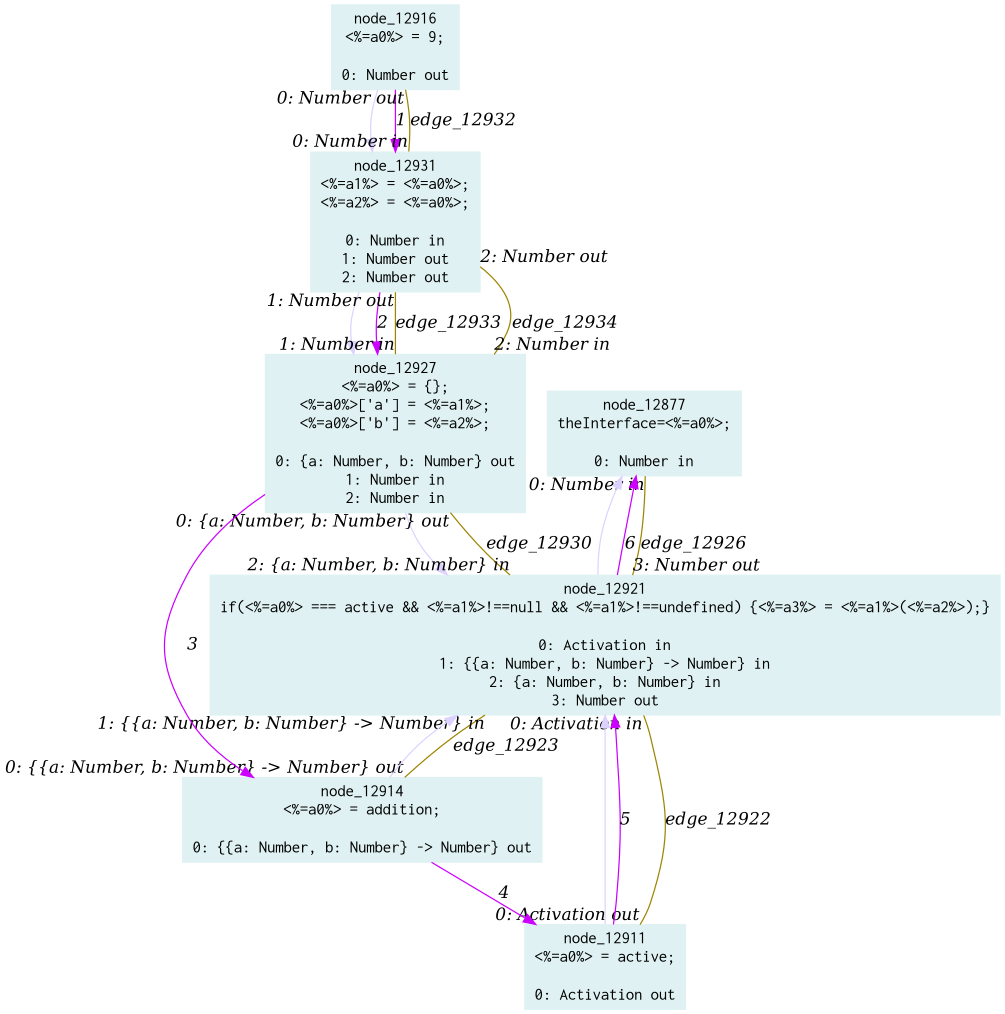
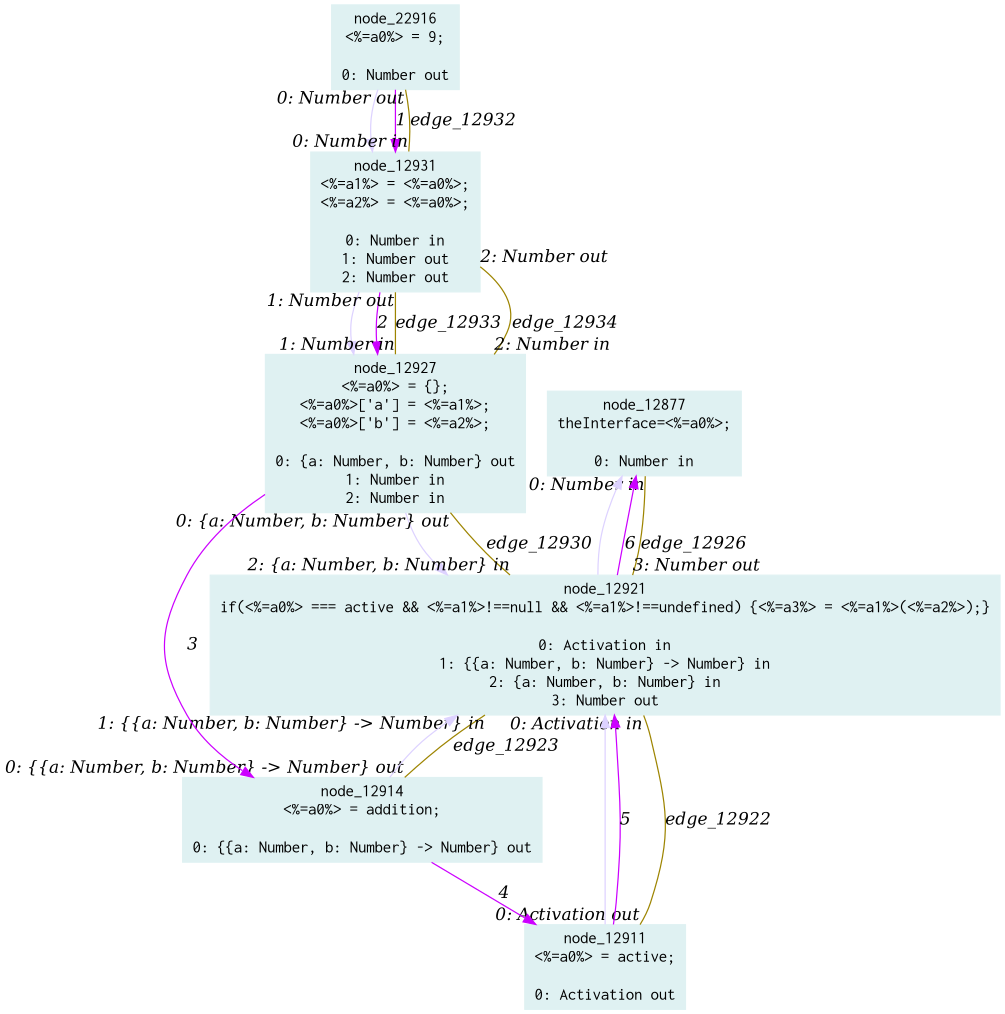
node "node_12916 <%=a0%> = 9; 0: Number out": label "node_12916 <%=a0%> = 9; 0: Number out" -> "node_22916 <%=a0%> = 9; 0: Number out"
